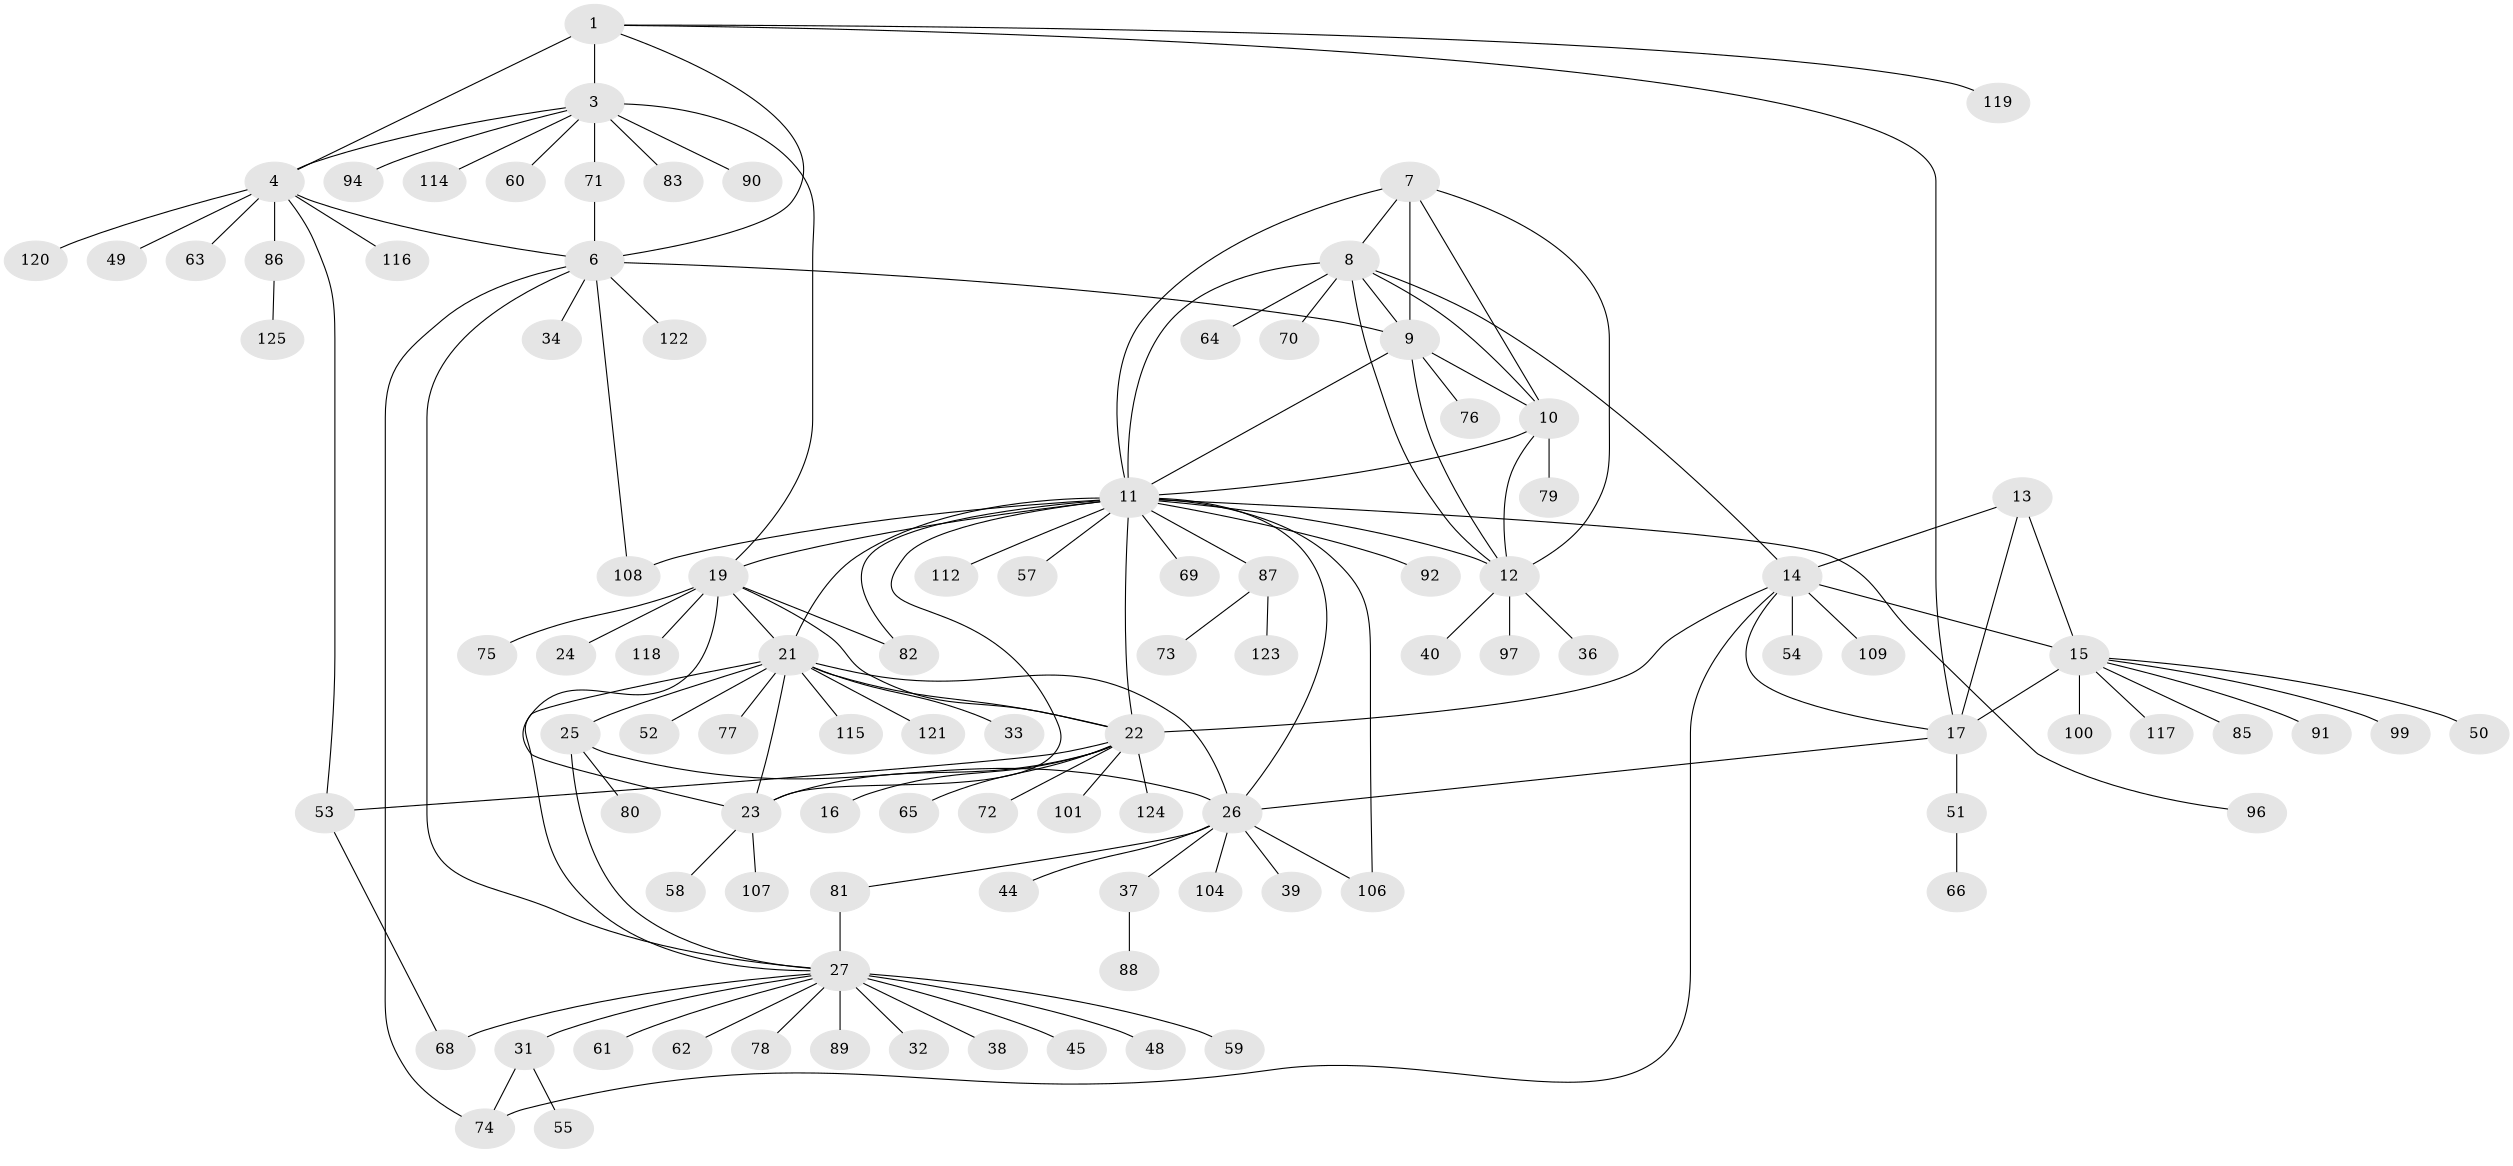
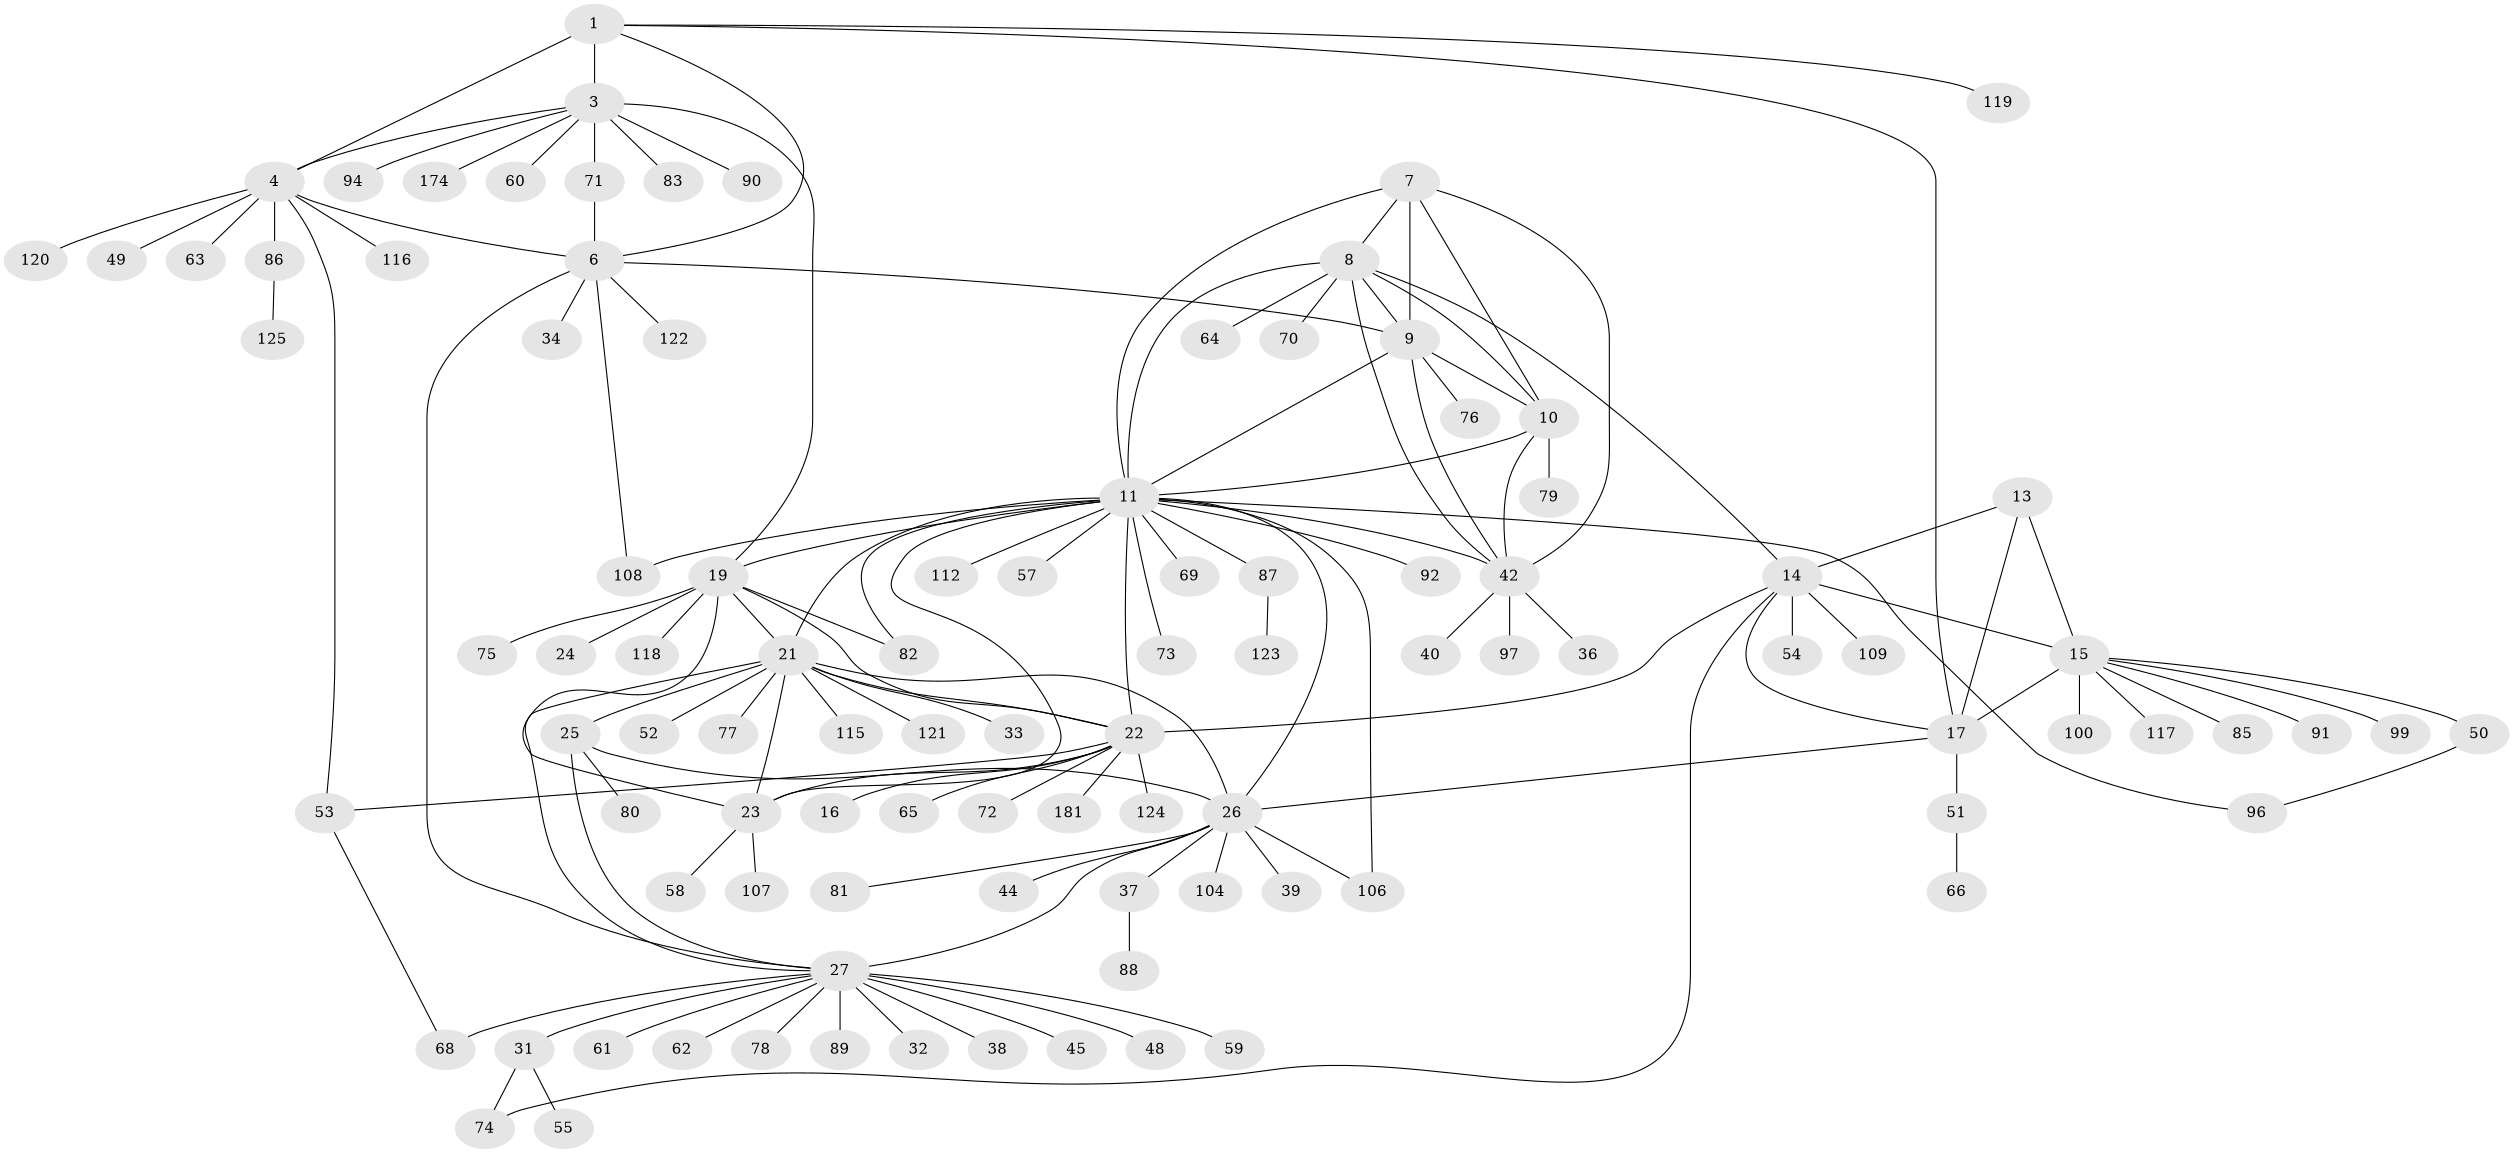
node "114": label "114" -> "174"
node "12": label "12" -> "42"
edge "87" -- "73": now "11" -- "73"
edge "6" -- "74": removed
edge "50" -- "96": added
node "101": label "101" -> "181"
edge "81" -- "27": now "26" -- "27"
